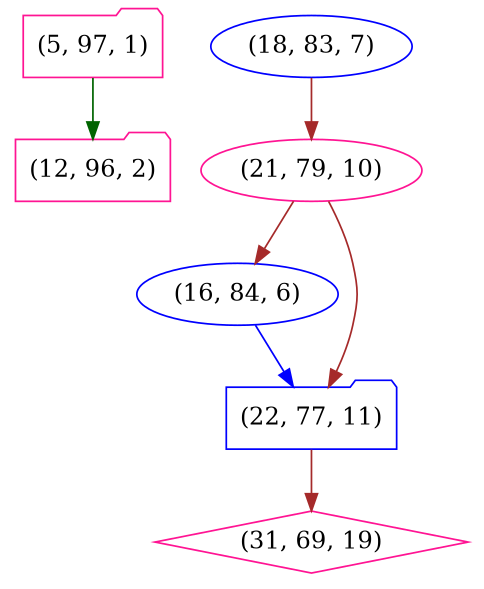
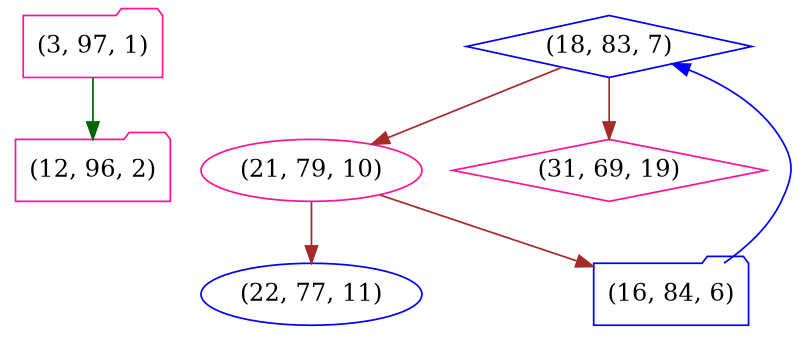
node "(5, 97, 1)": label "(5, 97, 1)" -> "(3, 97, 1)"
node "(18, 83, 7)": shape ellipse -> diamond
node "(16, 84, 6)": shape ellipse -> folder
edge "(16, 84, 6)" -> "(22, 77, 11)": now "(16, 84, 6)" -> "(18, 83, 7)"
node "(22, 77, 11)": shape folder -> ellipse
edge "(22, 77, 11)" -> "(31, 69, 19)": now "(18, 83, 7)" -> "(31, 69, 19)"
